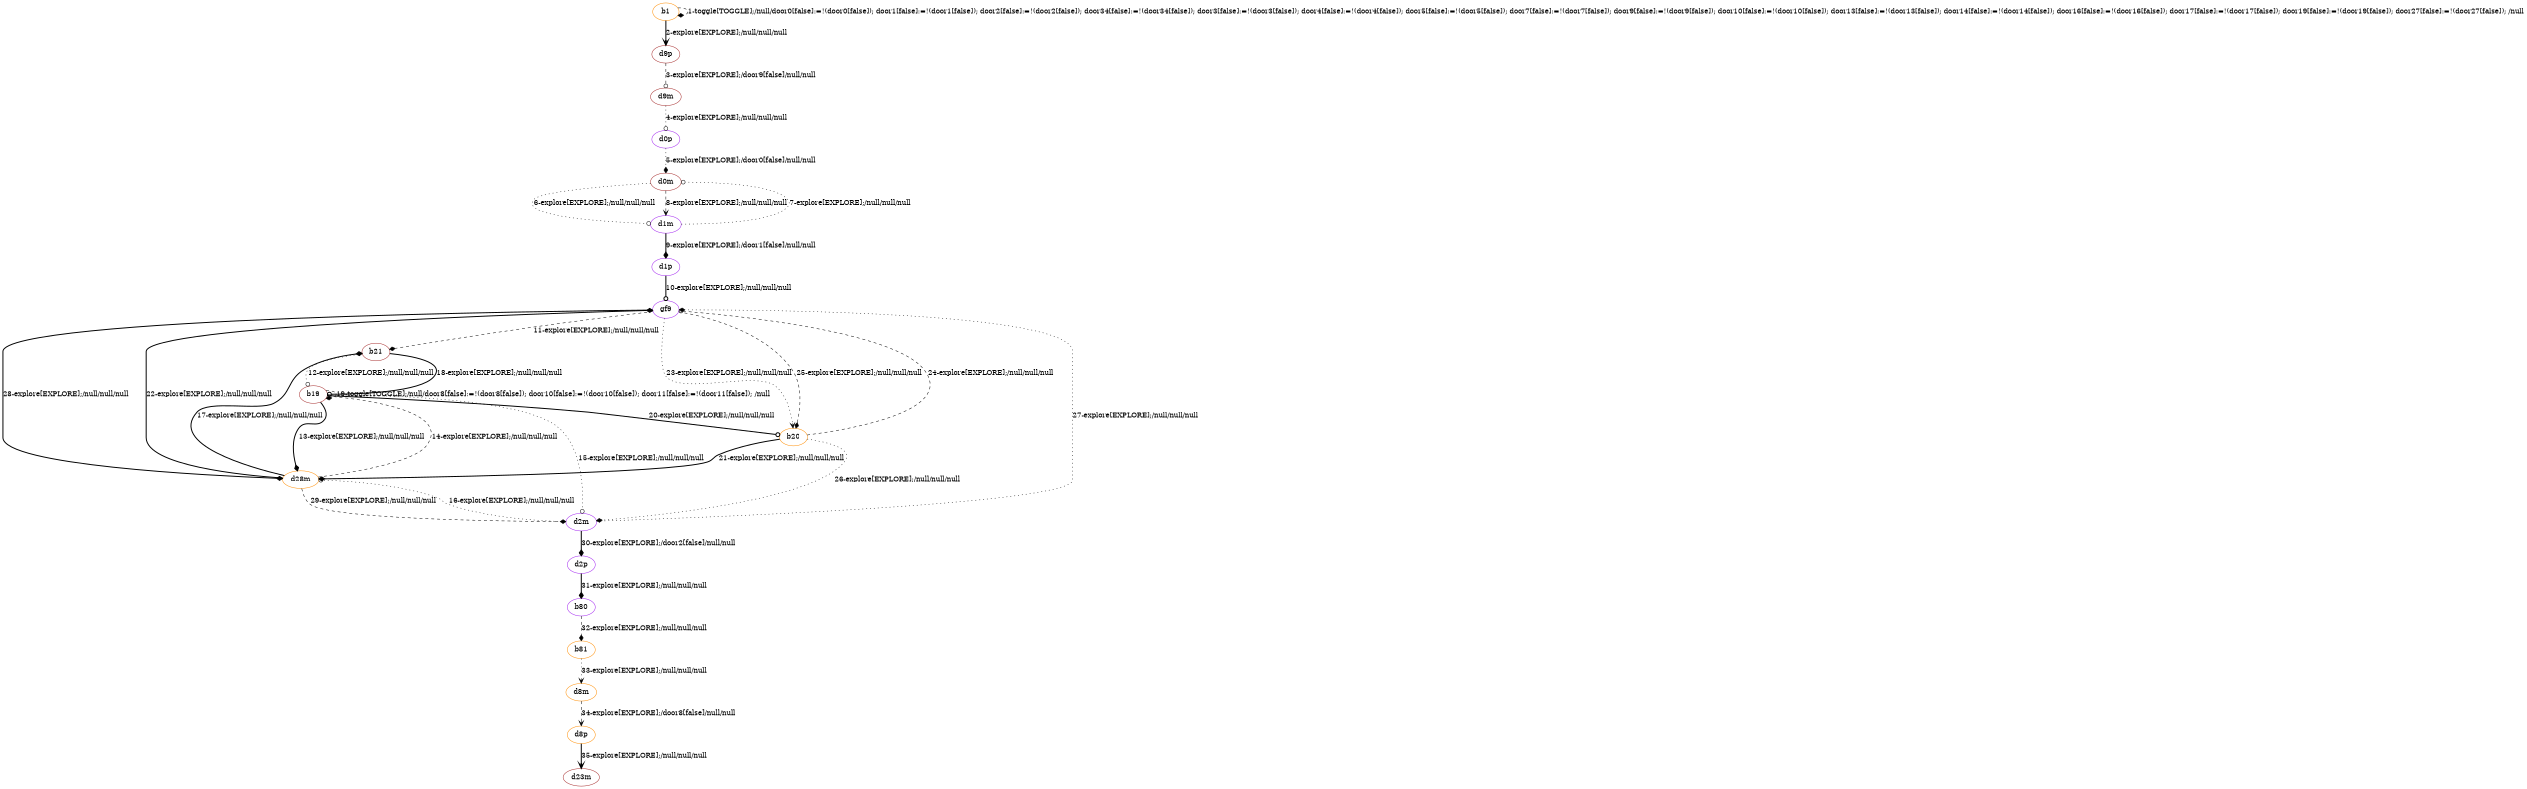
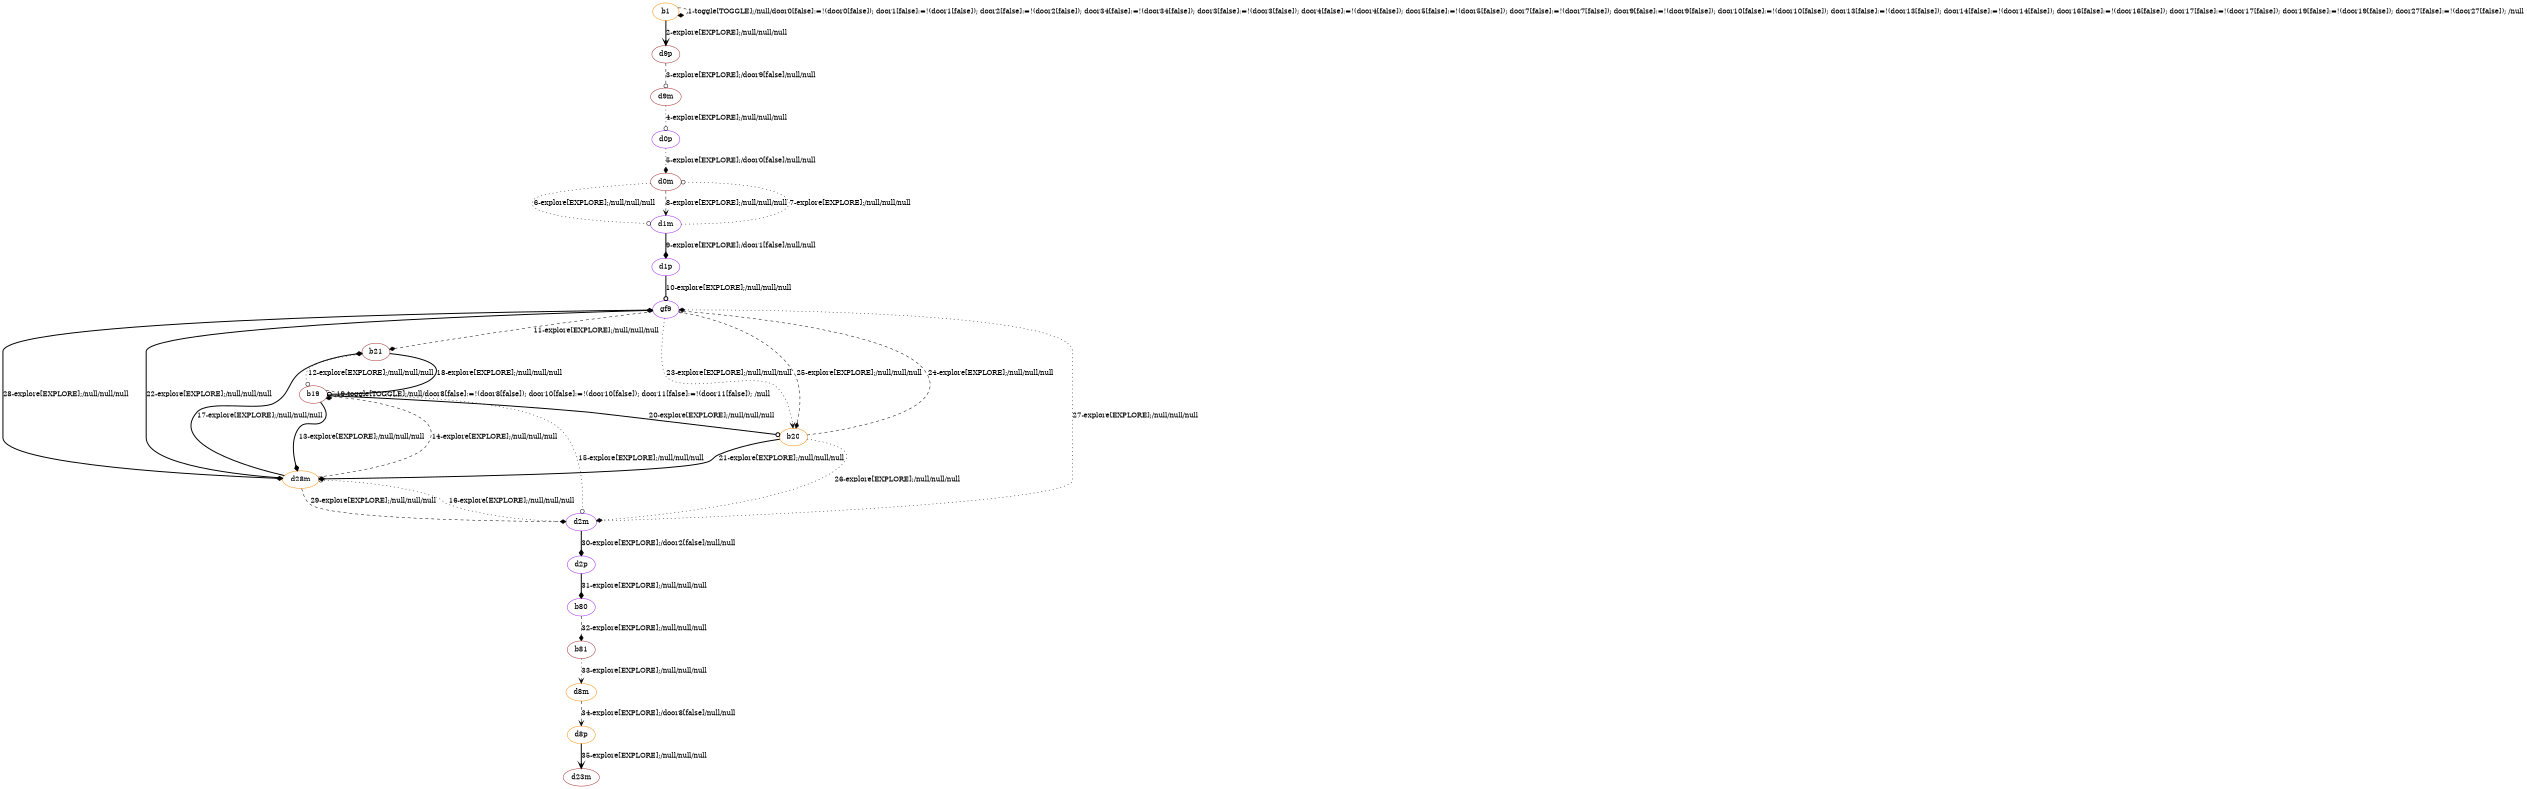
node "b81": color darkorange -> brown
